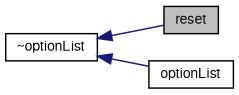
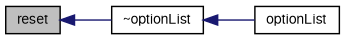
edge "reset" -> "~optionList": reversed
